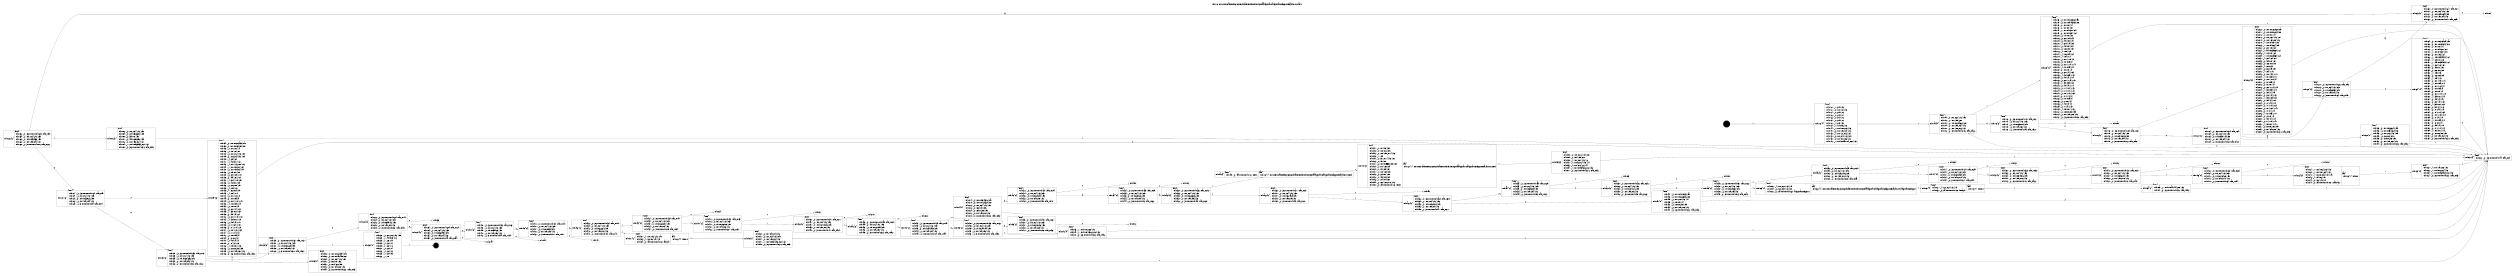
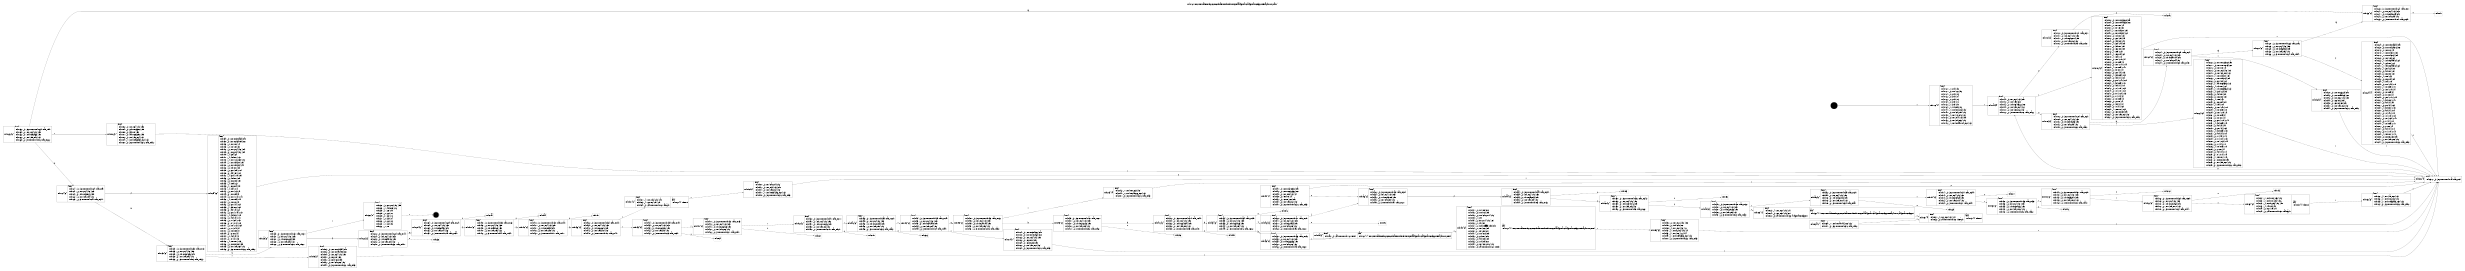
edge "0x4017cc [28]" -> "0x4017e8 [28]": now "0x4017af [29]" -> "0x4017e8 [28]"
edge "0x401e31 [9]" -> "0x401e3a [12]": reversed
edge "0x401a50 [28]" -> "0x401a6c [28]": now "0x401a34 [28]" -> "0x401a6c [28]"
edge "0x401c19 [27]" -> "0x401a18 [28]": now "0x4019fc [28]" -> "0x401a18 [28]"
edge "0x401a88 [28]" -> "0x401d91 [27]": reversed
